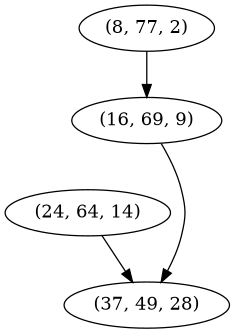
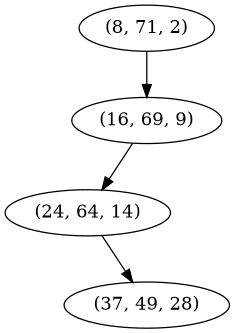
node "(8, 77, 2)": label "(8, 77, 2)" -> "(8, 71, 2)"
edge "(16, 69, 9)" -> "(37, 49, 28)": now "(16, 69, 9)" -> "(24, 64, 14)"
